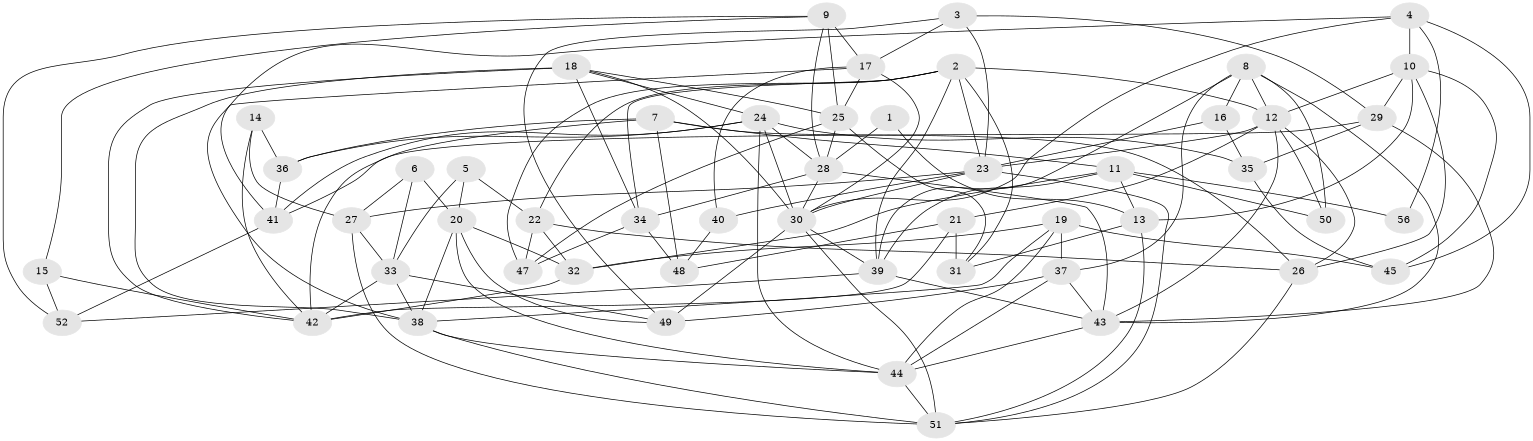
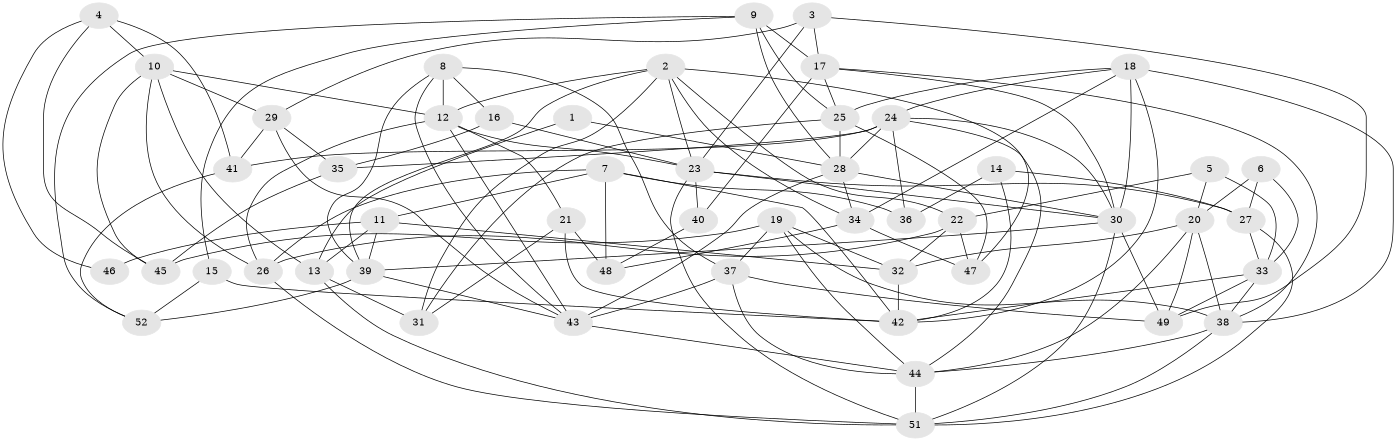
edge "4" -- "30": removed
edge "36" -- "41": removed
node "50": removed
node "56": label "56" -> "46"
